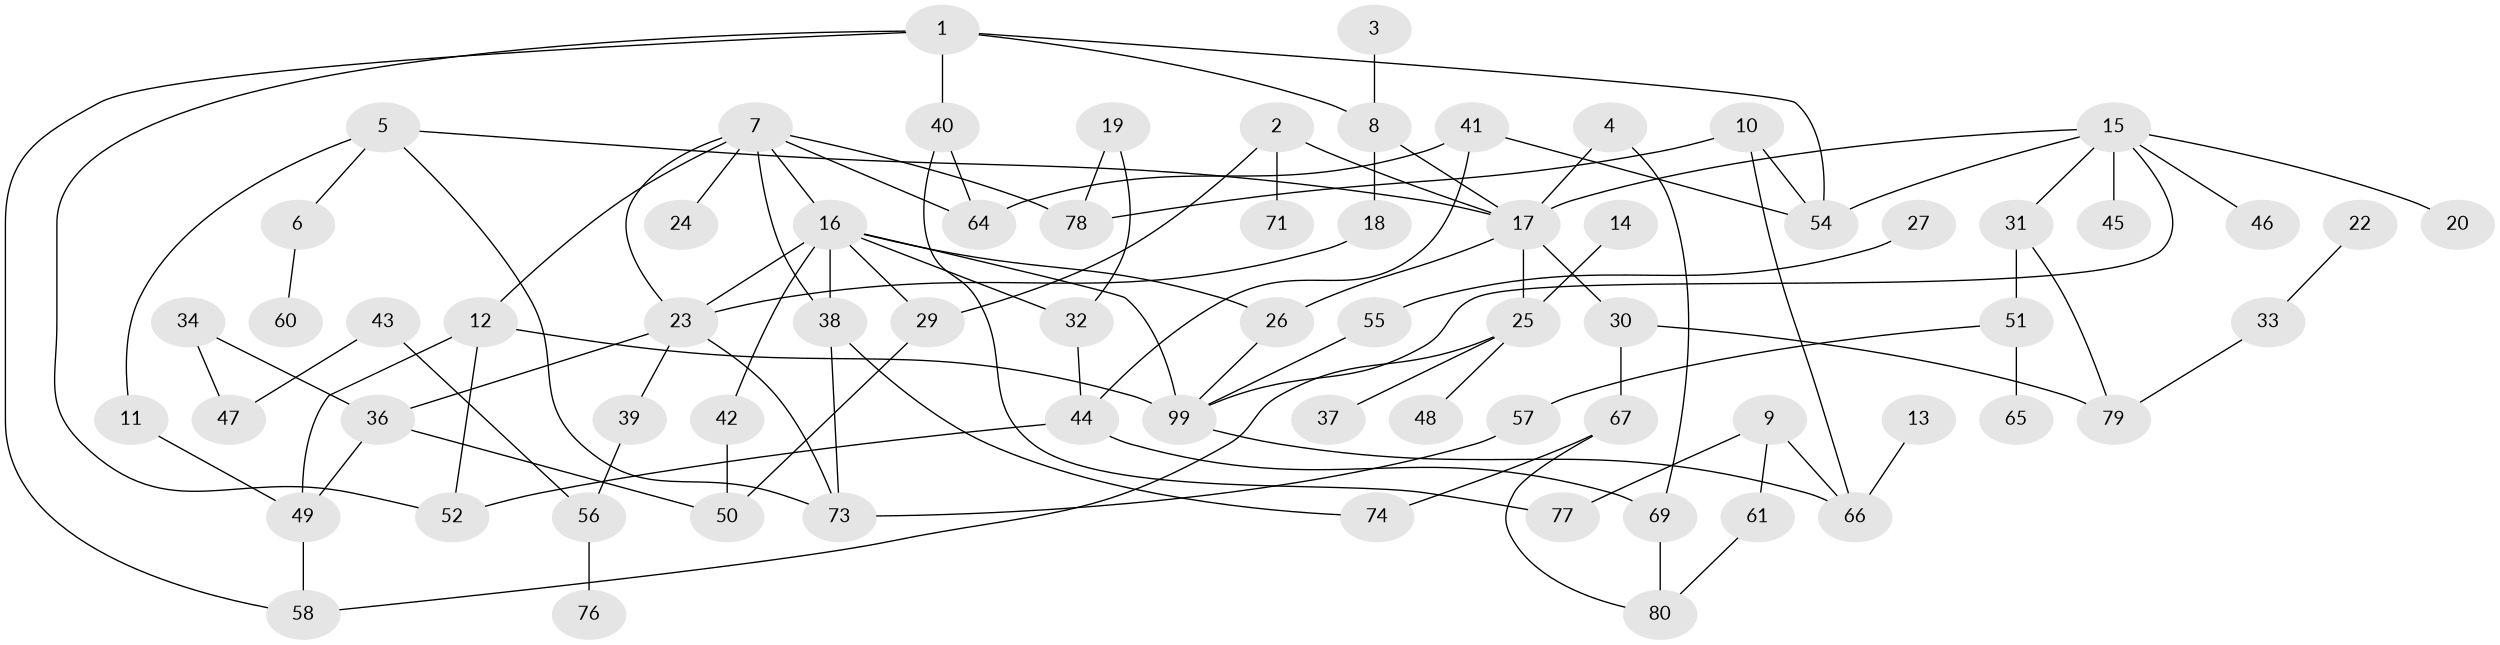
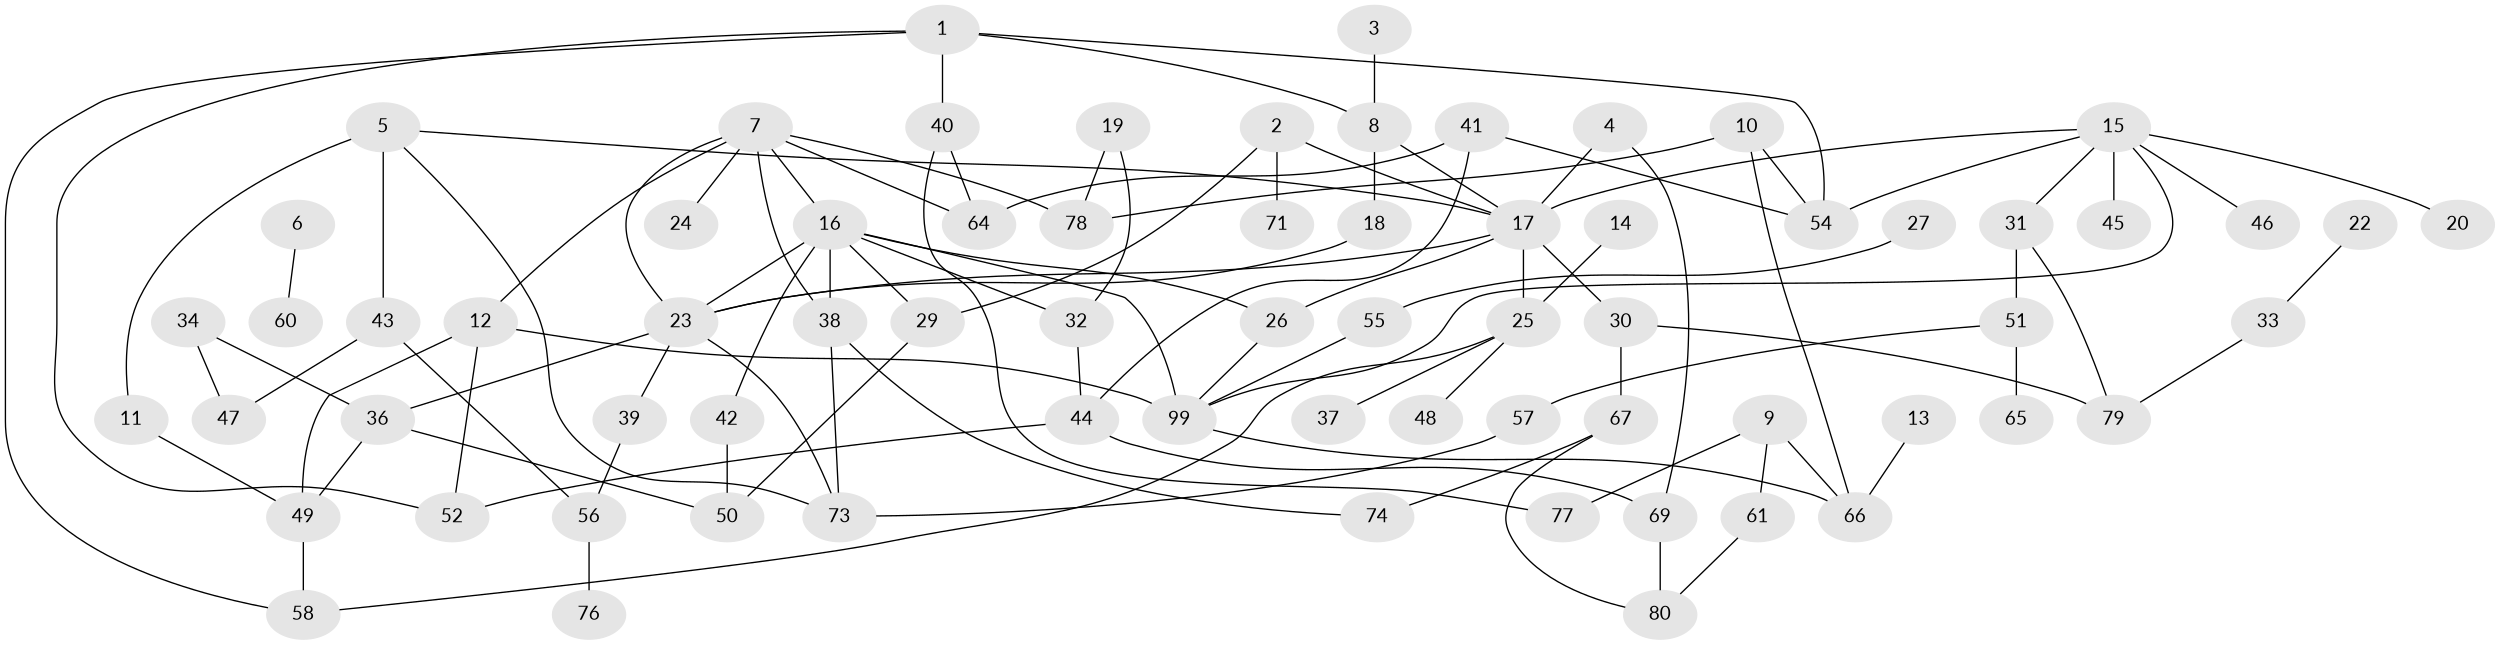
edge "5" -- "6": now "5" -- "43"
edge "17" -- "23": added
